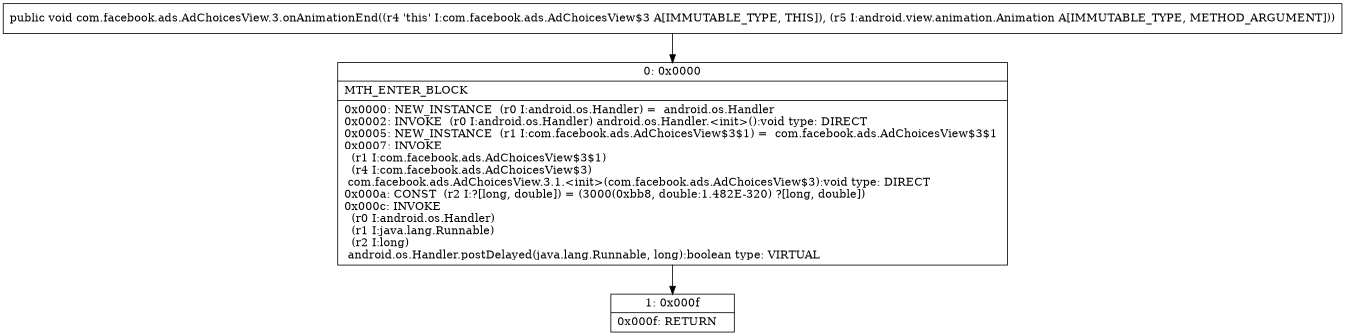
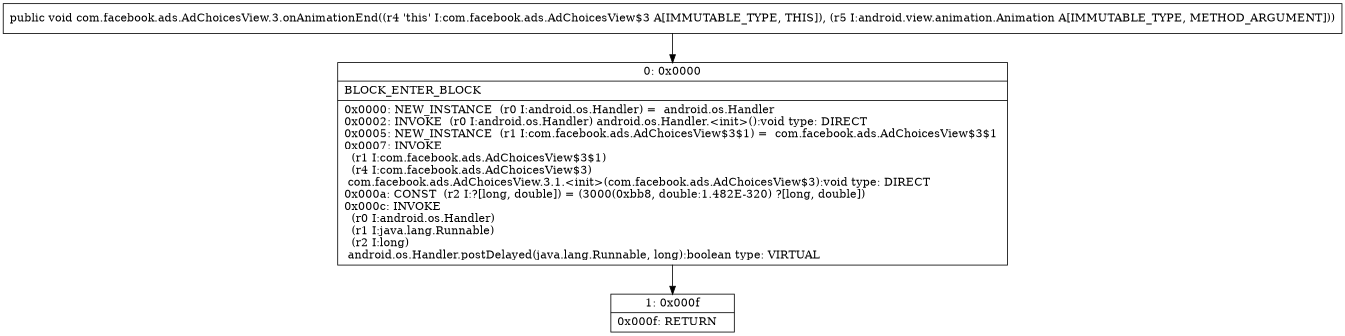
node "0: 0x0000": text "MTH_ENTER_BLOCK" -> "BLOCK_ENTER_BLOCK"
